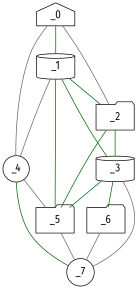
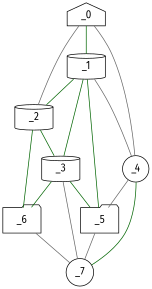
node "_2": shape folder -> cylinder
edge "_2" -- "_5": now "_2" -- "_6"
